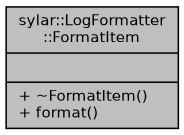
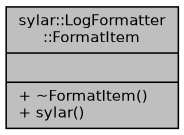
node "sylar::LogFormatter": text "+ format()" -> "+ sylar()"
